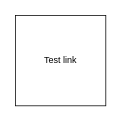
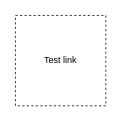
node "Test link": style solid -> dashed
